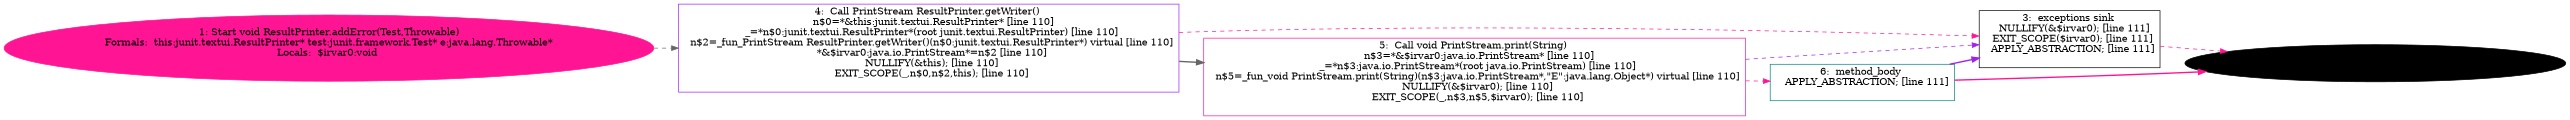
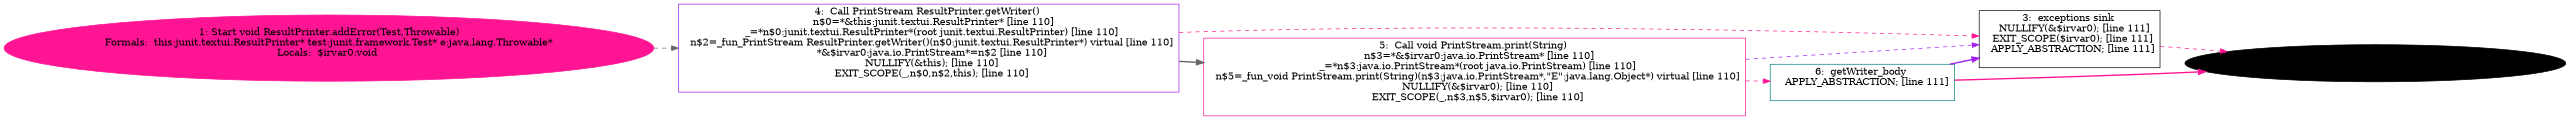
node "6:  method_body APPLY_ABSTRACTION; [line 111]": label "6:  method_body APPLY_ABSTRACTION; [line 111]" -> "6:  getWriter_body APPLY_ABSTRACTION; [line 111]"
